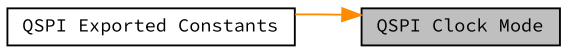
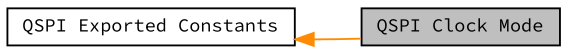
edge "QSPI Exported Constants" -> "QSPI Clock Mode": reversed
